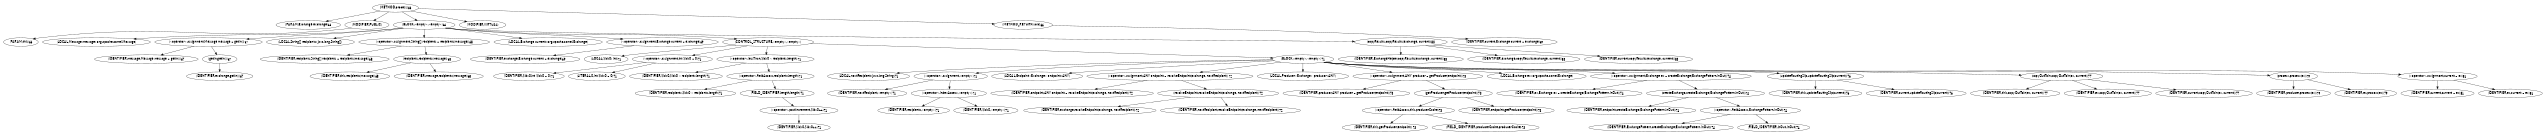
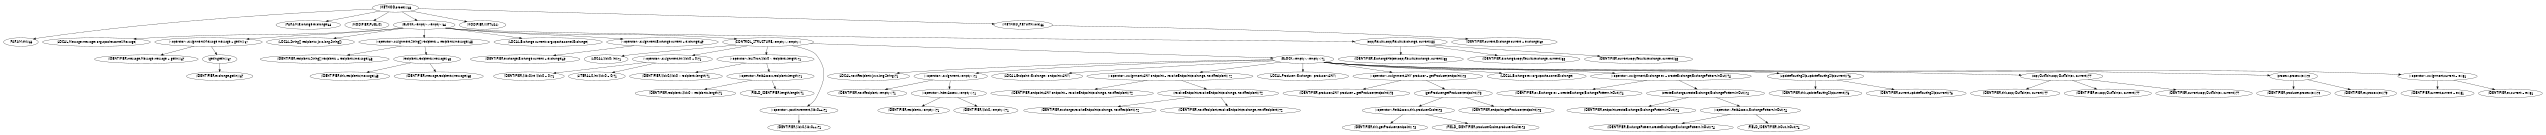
edge "(MODIFIER,PUBLIC)" -> "(PARAM,this)": now "(METHOD,process)" -> "(PARAM,this)"
edge "(FIELD_IDENTIFIER,length,length)" -> "(<operator>.postIncrement,$idx0++)": now "(CONTROL_STRUCTURE,<empty>,<empty>)" -> "(<operator>.postIncrement,$idx0++)"
